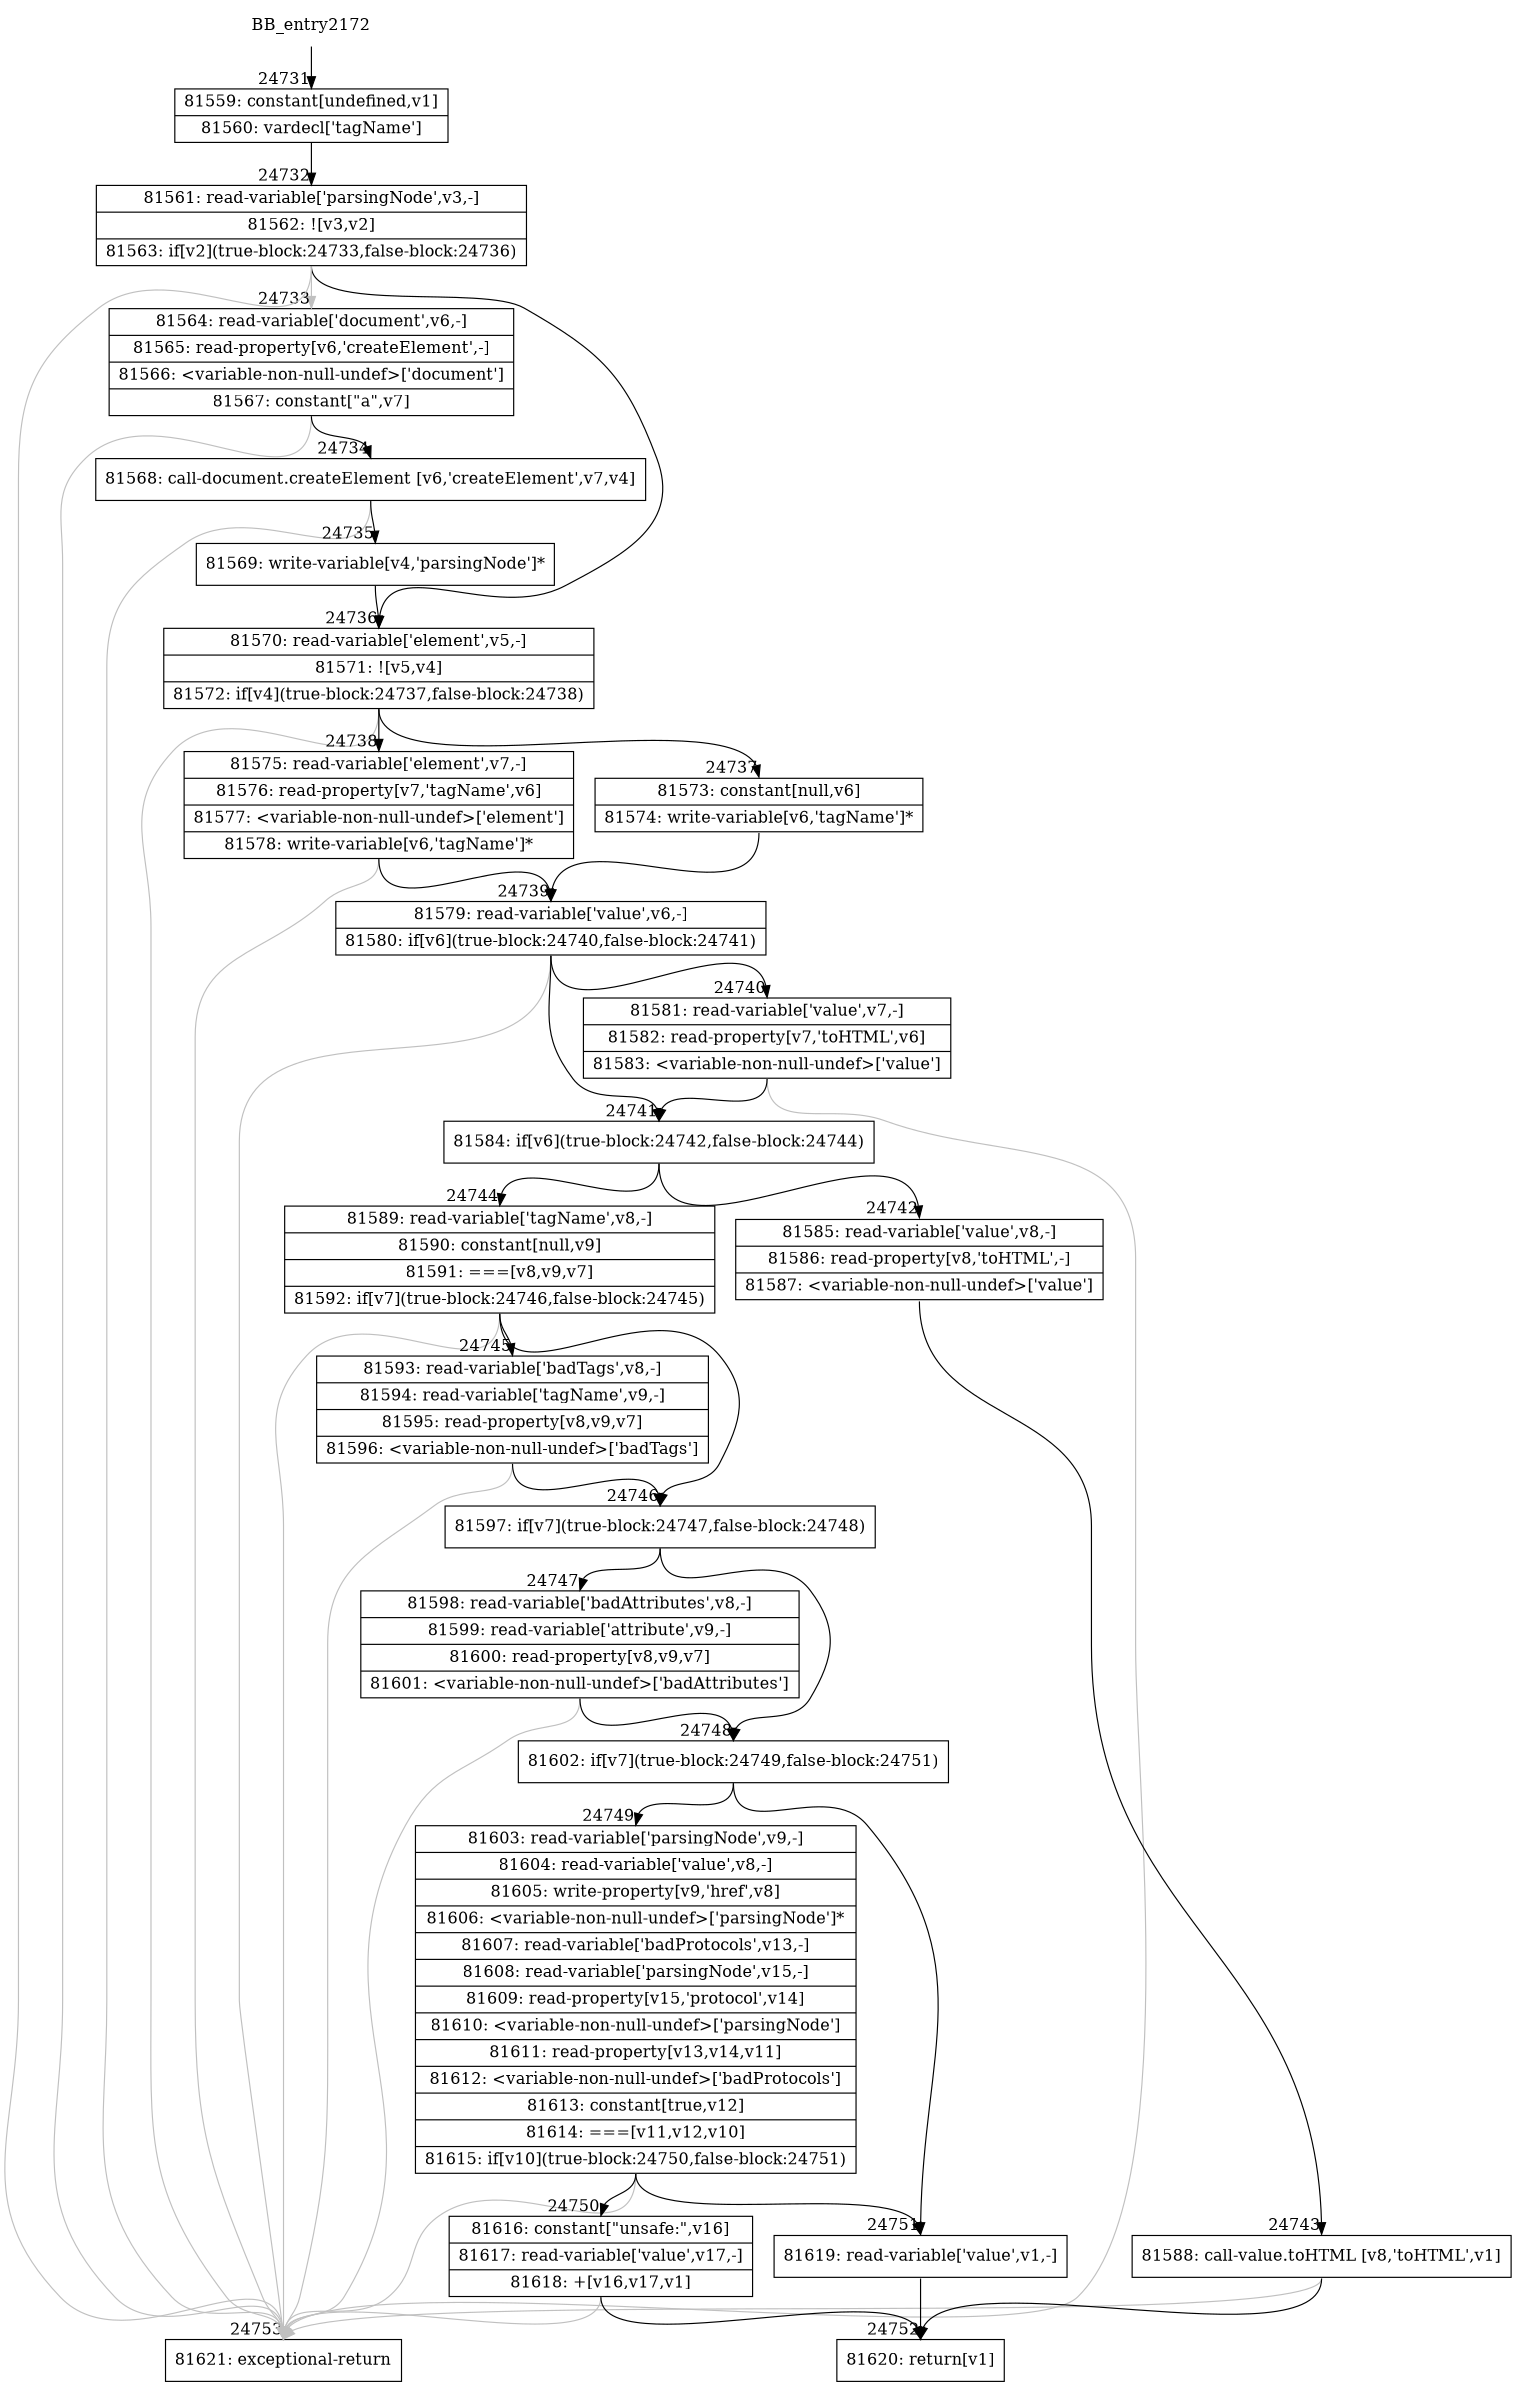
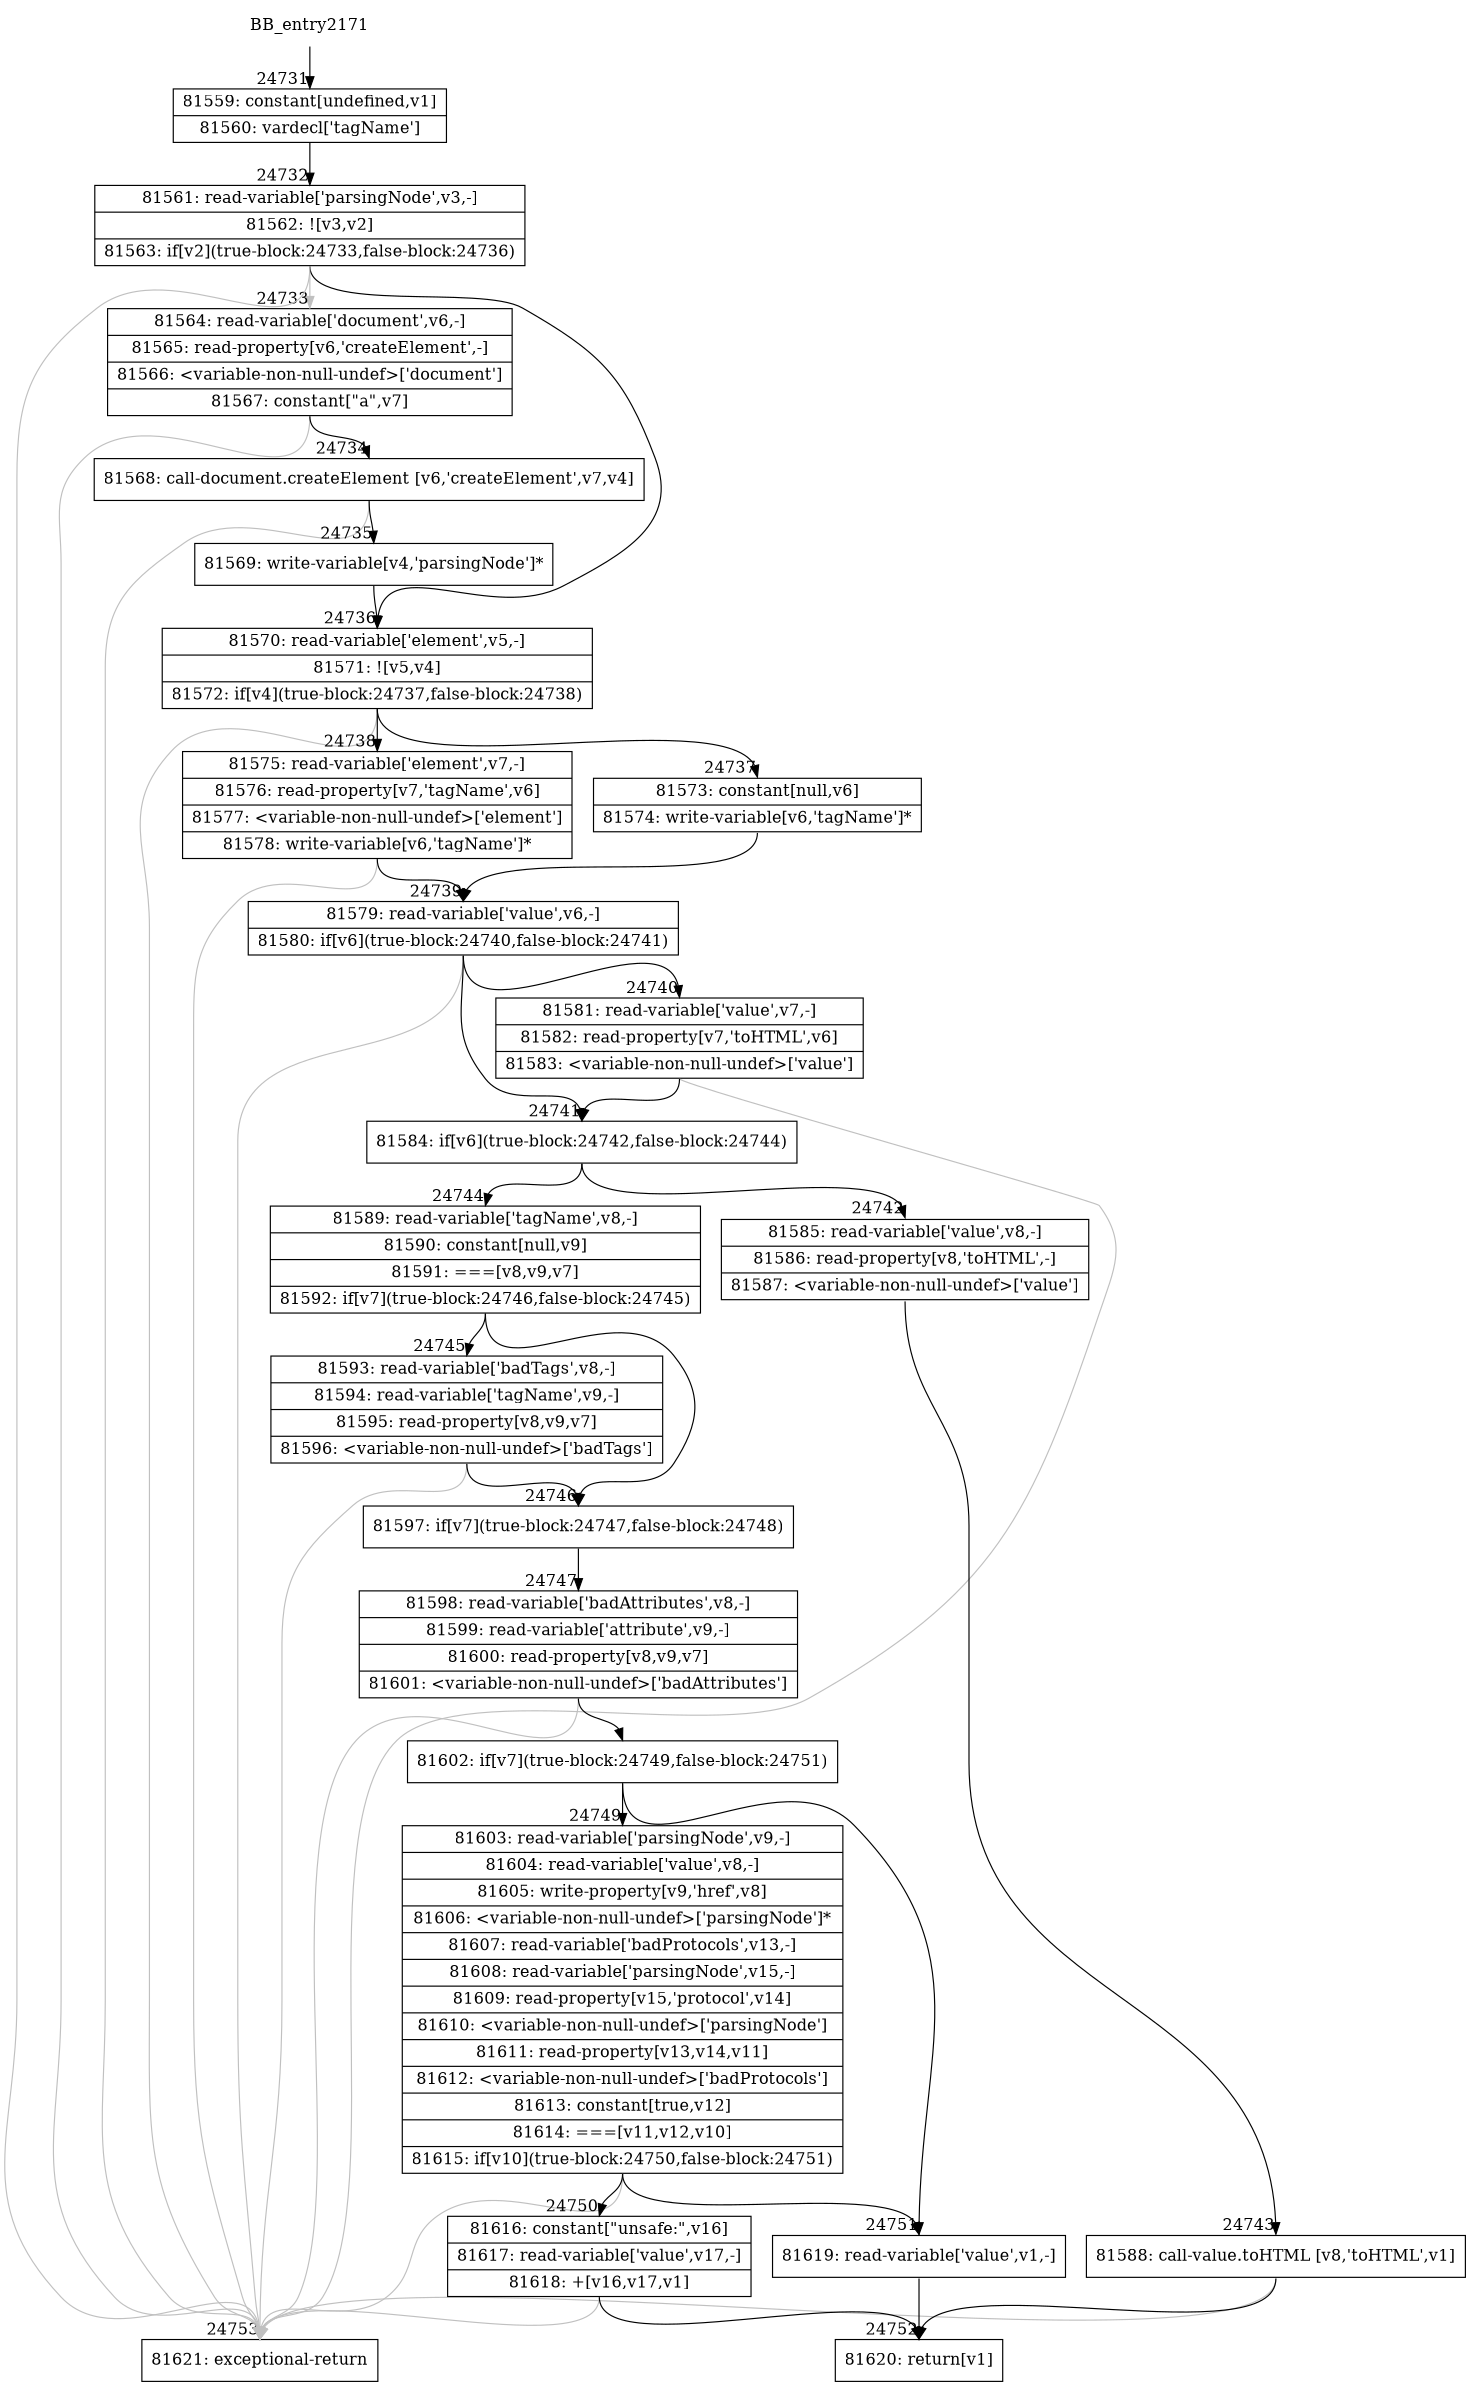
node "BB_entry2172": label "BB_entry2172" -> "BB_entry2171"
edge "81597: if[v7](true-block:24747,false-block:24748)" -> "81602: if[v7](true-block:24749,false-block:24751)": removed
edge "81589: read-variable['tagName',v8,-]" -> "81621: exceptional-return": removed
